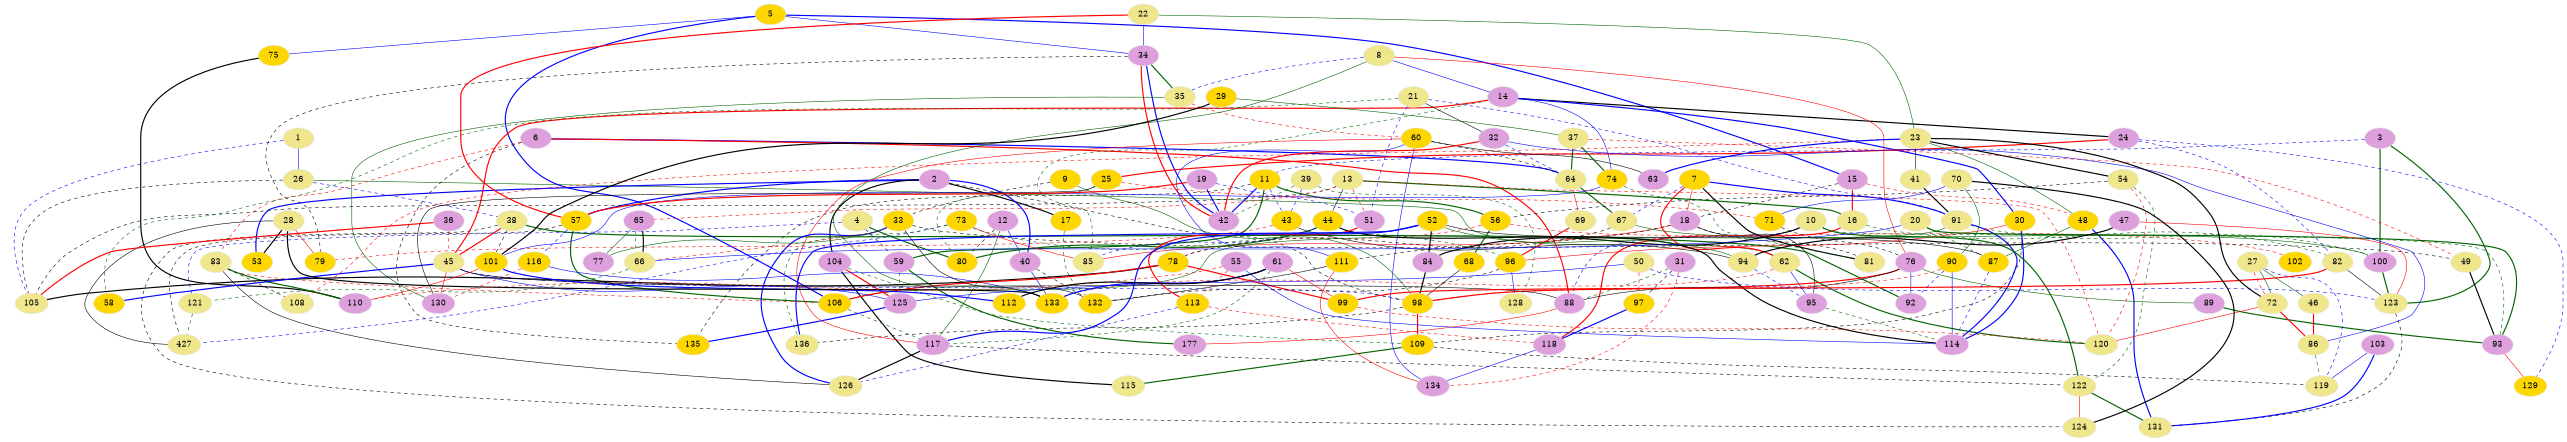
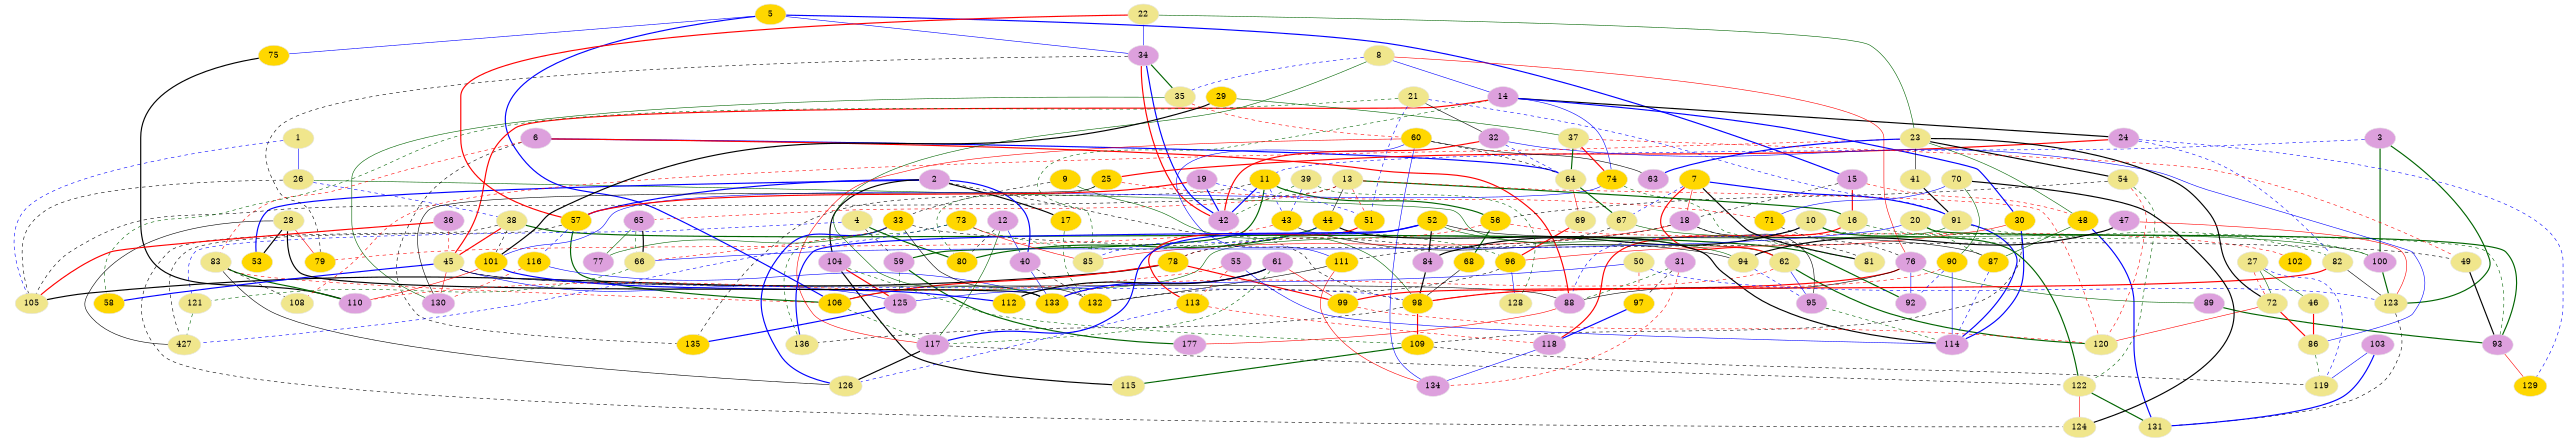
edge "37" -- "74": color darkgreen -> red
node "51": fillcolor plum -> gold
